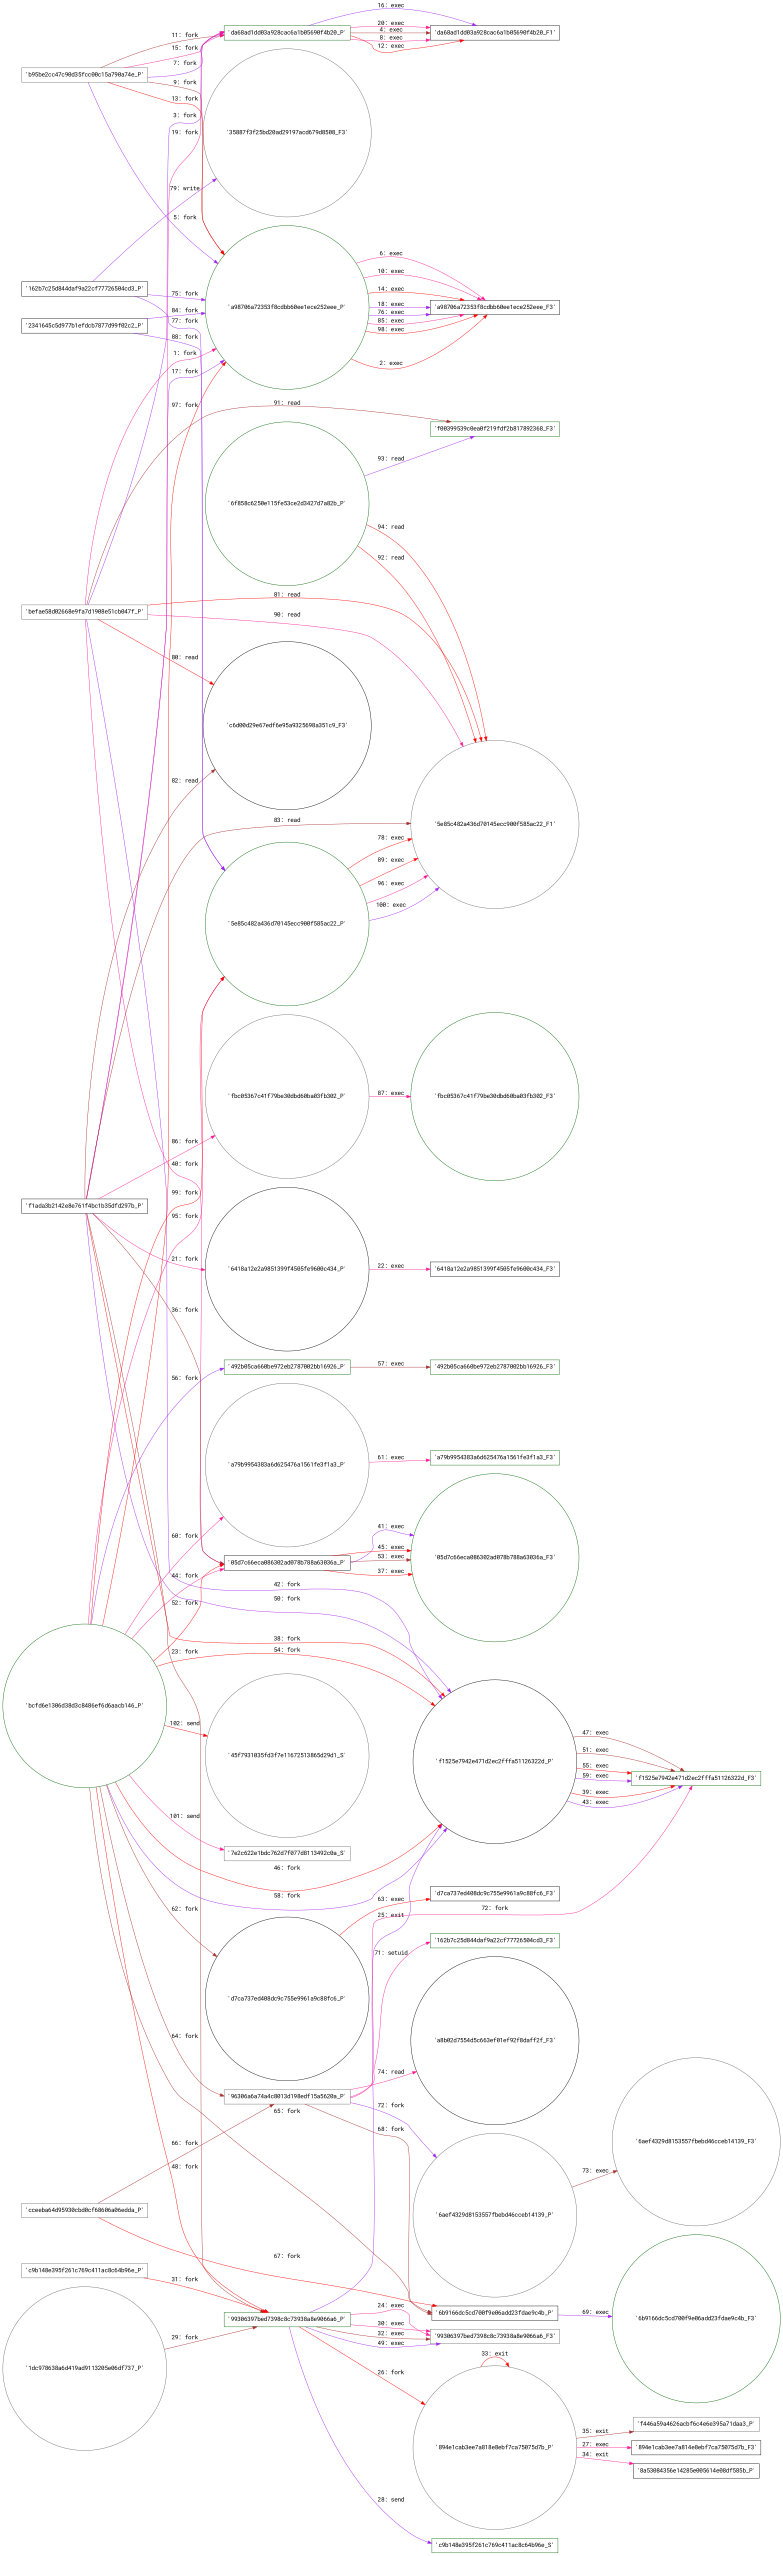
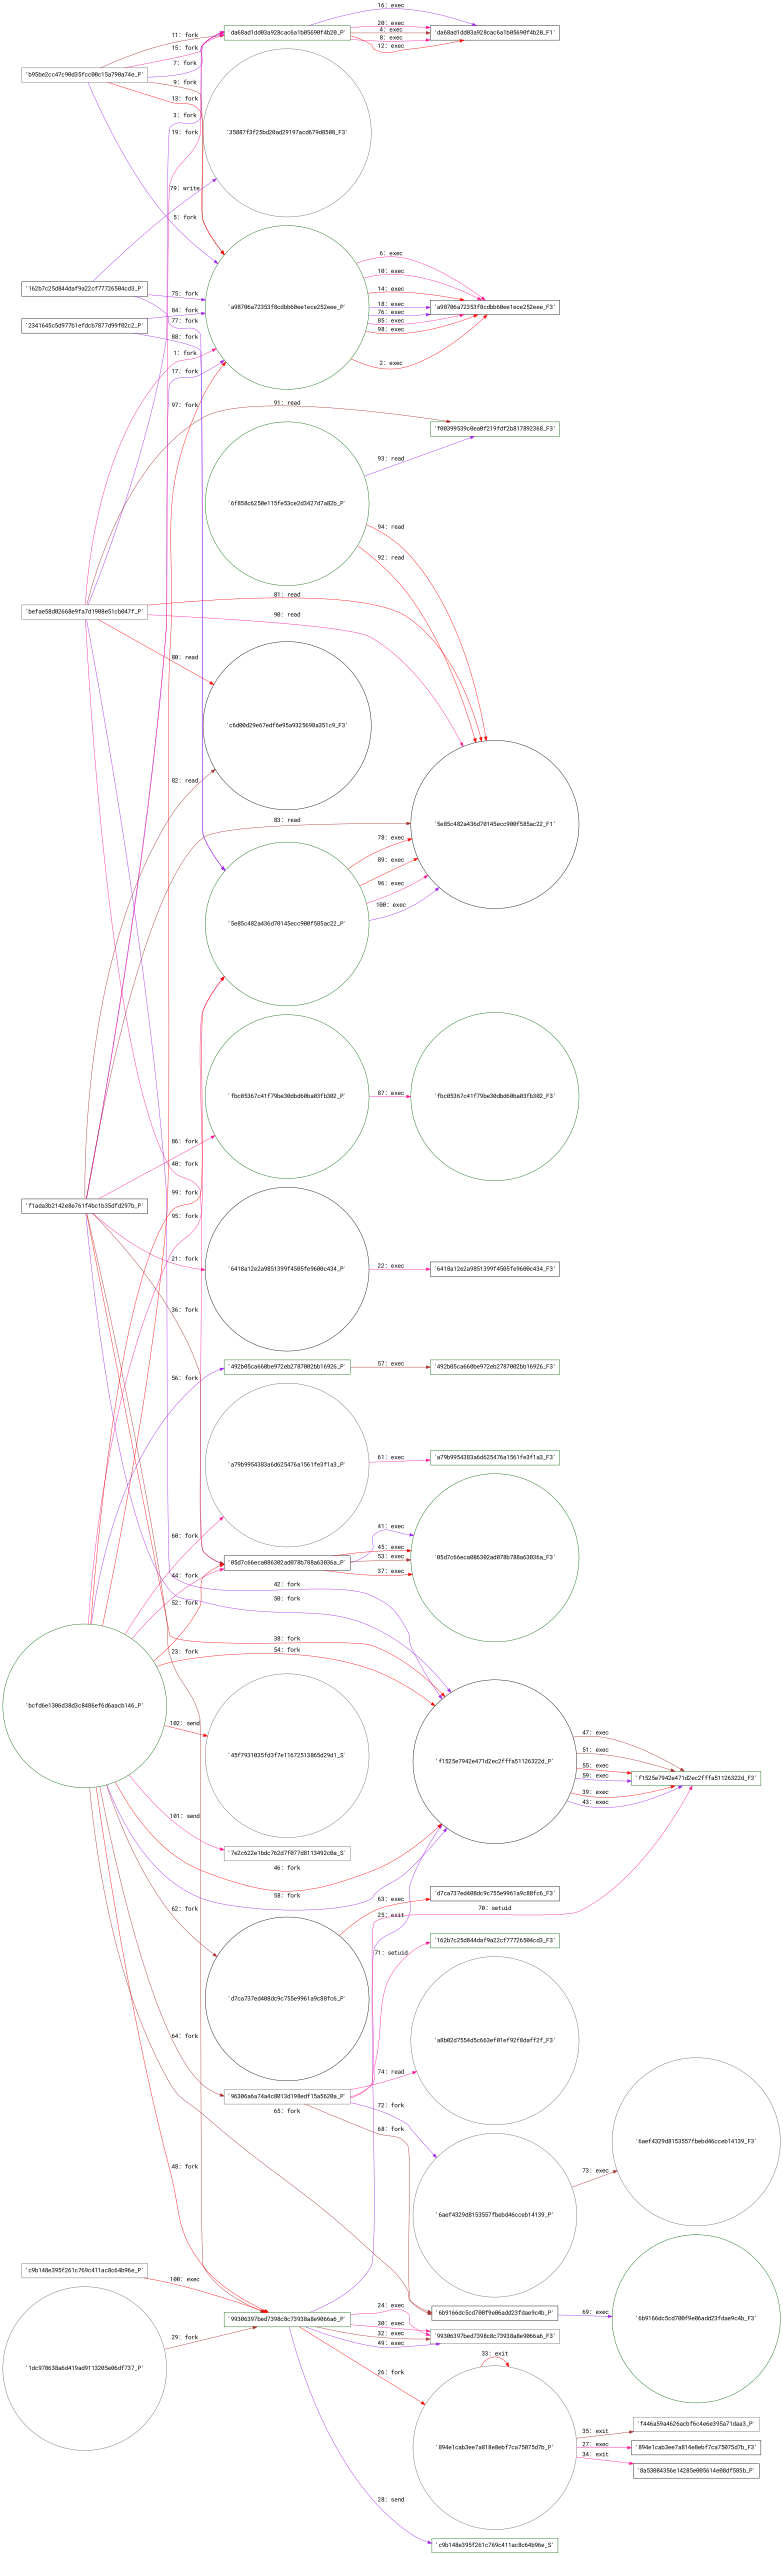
node "'5e85c482a436d70145ecc900f585ac22_F1'": color gray40 -> black
node "'fbc05367c41f79be30dbd60ba03fb302_P'": color gray40 -> darkgreen
edge "'96306a6a74a4c8013d198edf15a5620a_P'" -> "'f1525e7942e471d2ec2fffa51126322d_F3'": label "72: fork" -> "70: setuid"
node "'a8b02d7554d5c663ef01ef92f8daff2f_F3'": color black -> gray40
node "'cceeba64d95930cbd0cf68606a06edda_P'": removed
edge "'c9b148e395f261c769c411ac8c64b96e_P'" -> "'99306397bed7398c8c73938a8e9066a6_P'": label "31: fork" -> "100: exec"
